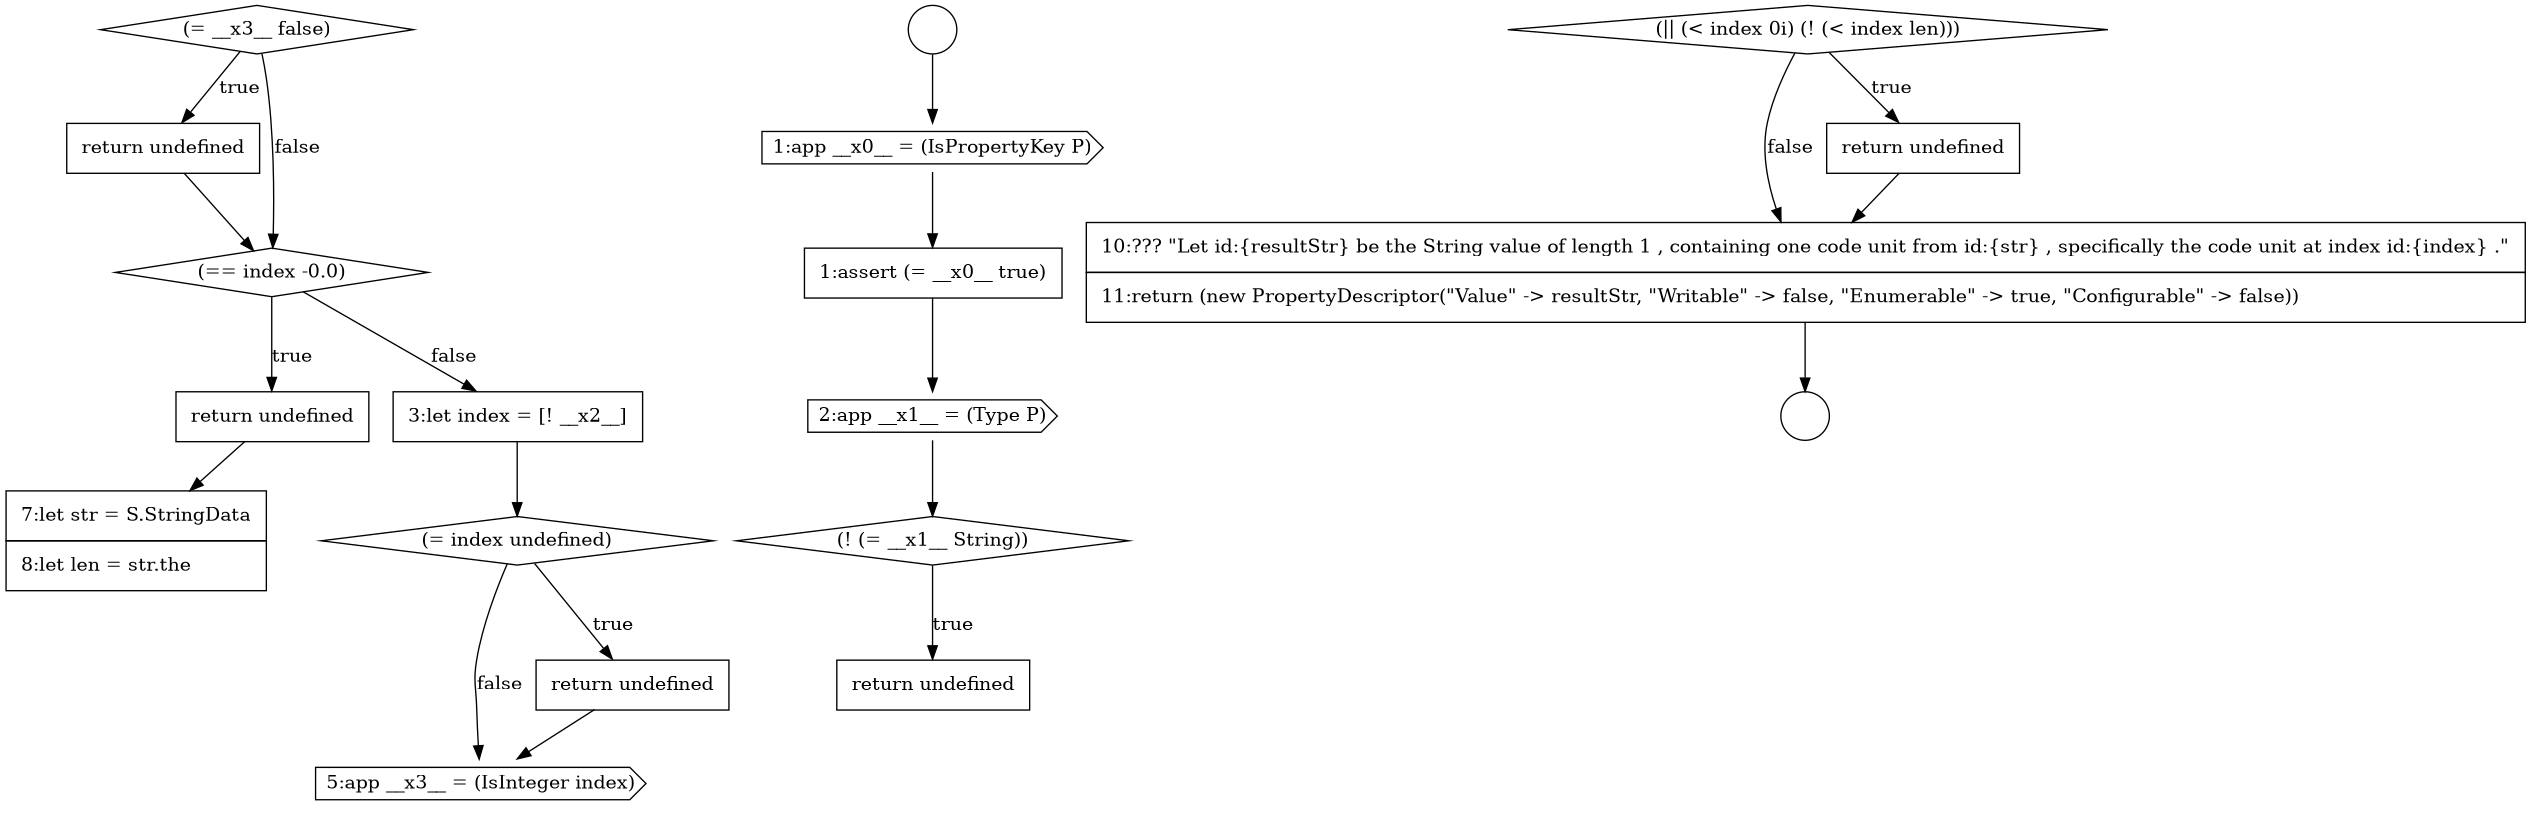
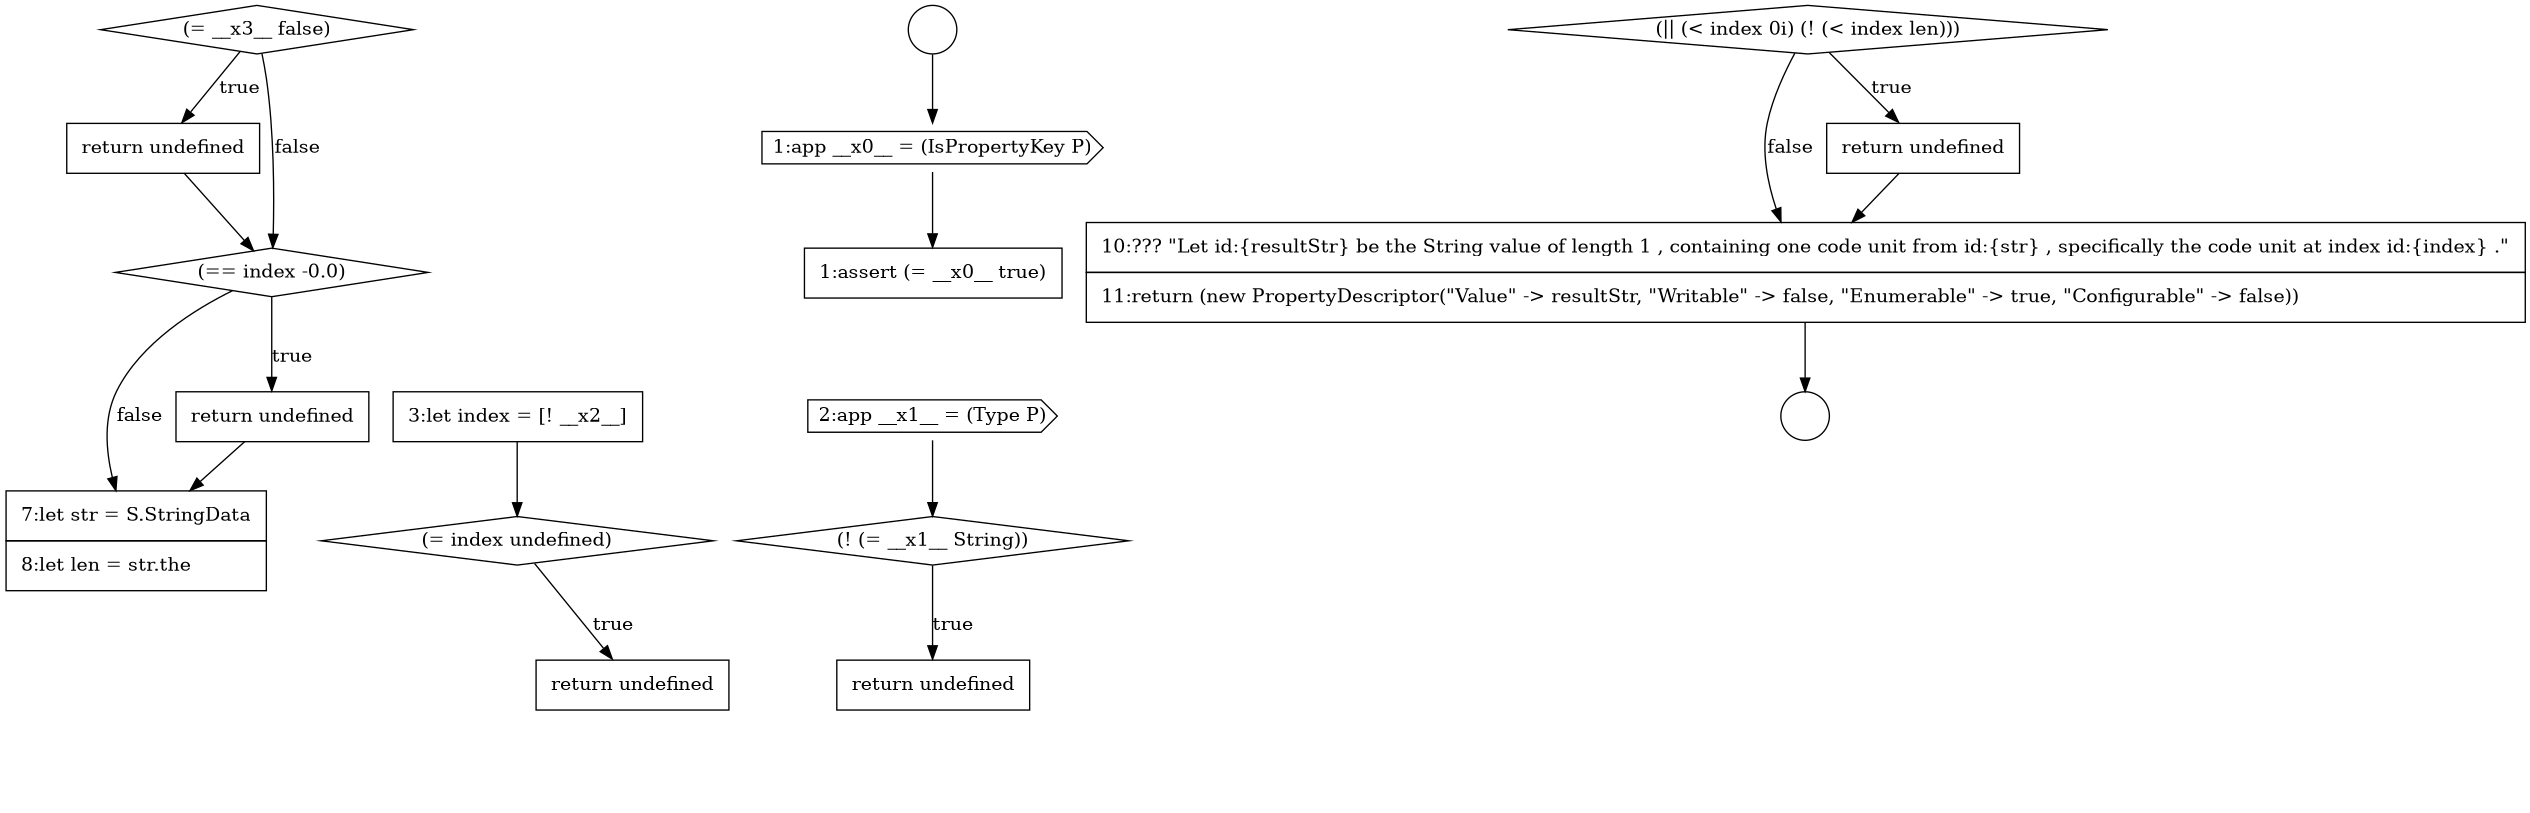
edge "(== index -0.0)" -> "3:let index = [! __x2__]": now "(== index -0.0)" -> "7:let str = S.StringData"
edge "1:assert (= __x0__ true)" -> "2:app __x1__ = (Type P)": removed
node "5:app __x3__ = (IsInteger index)": removed
